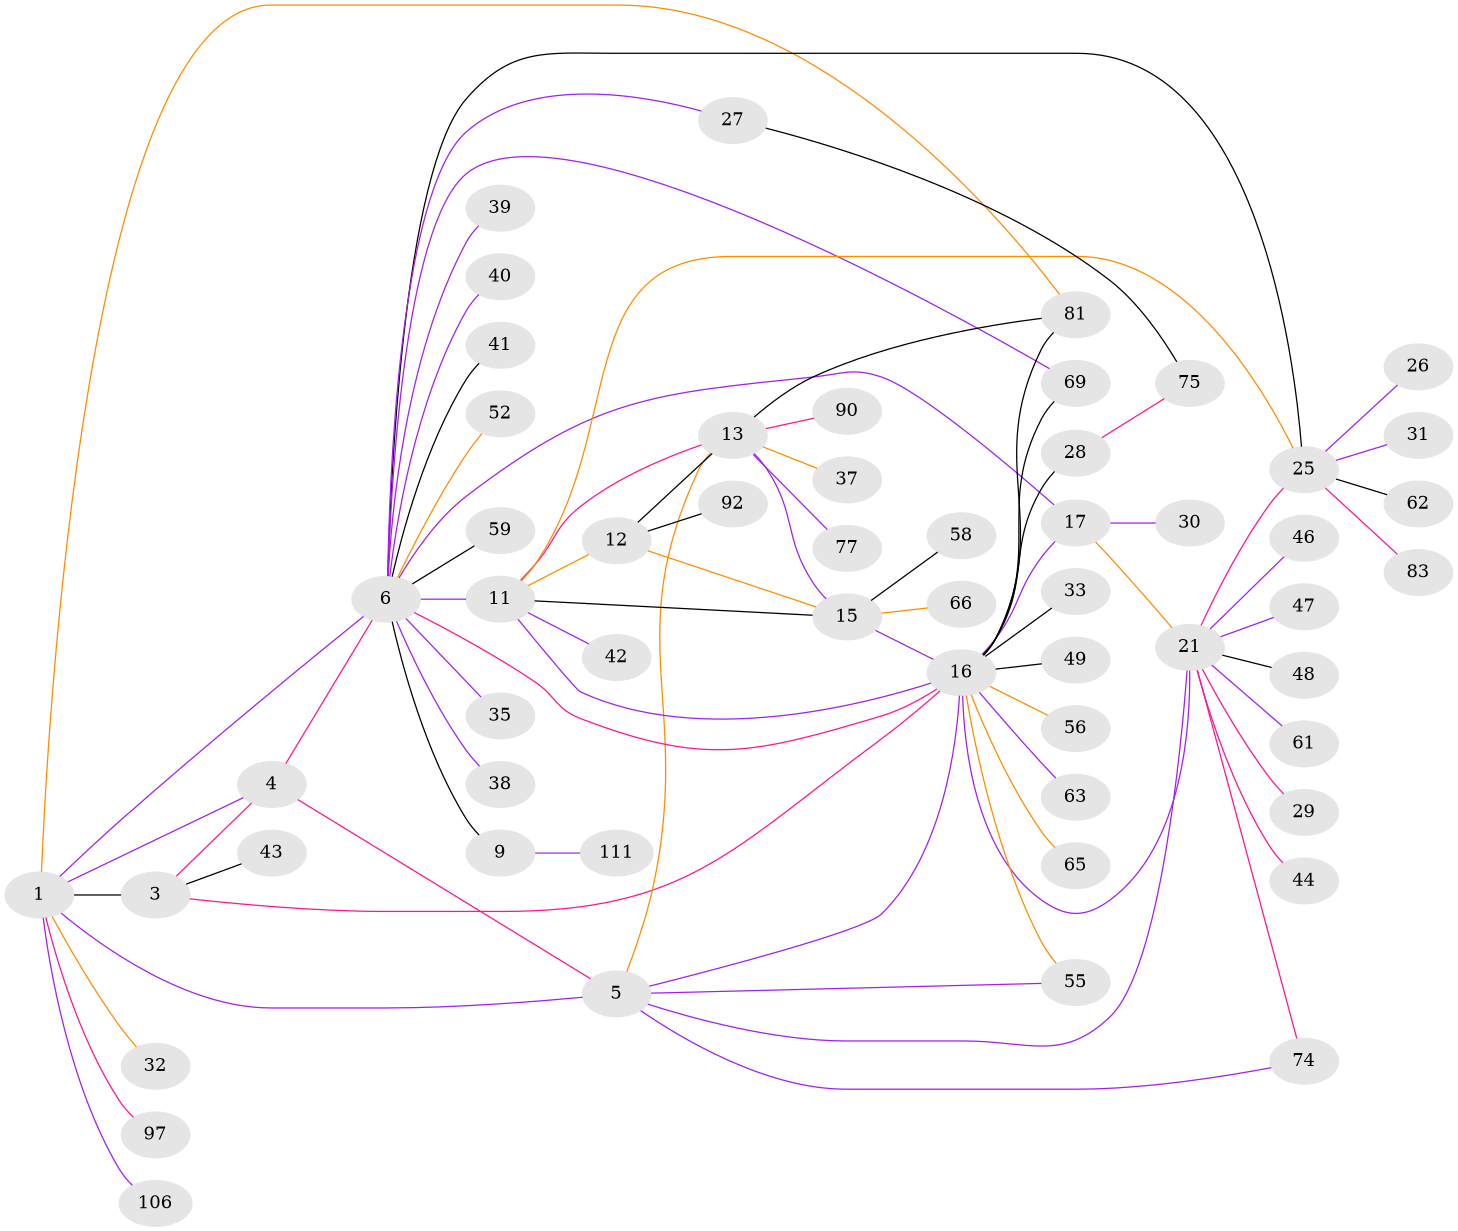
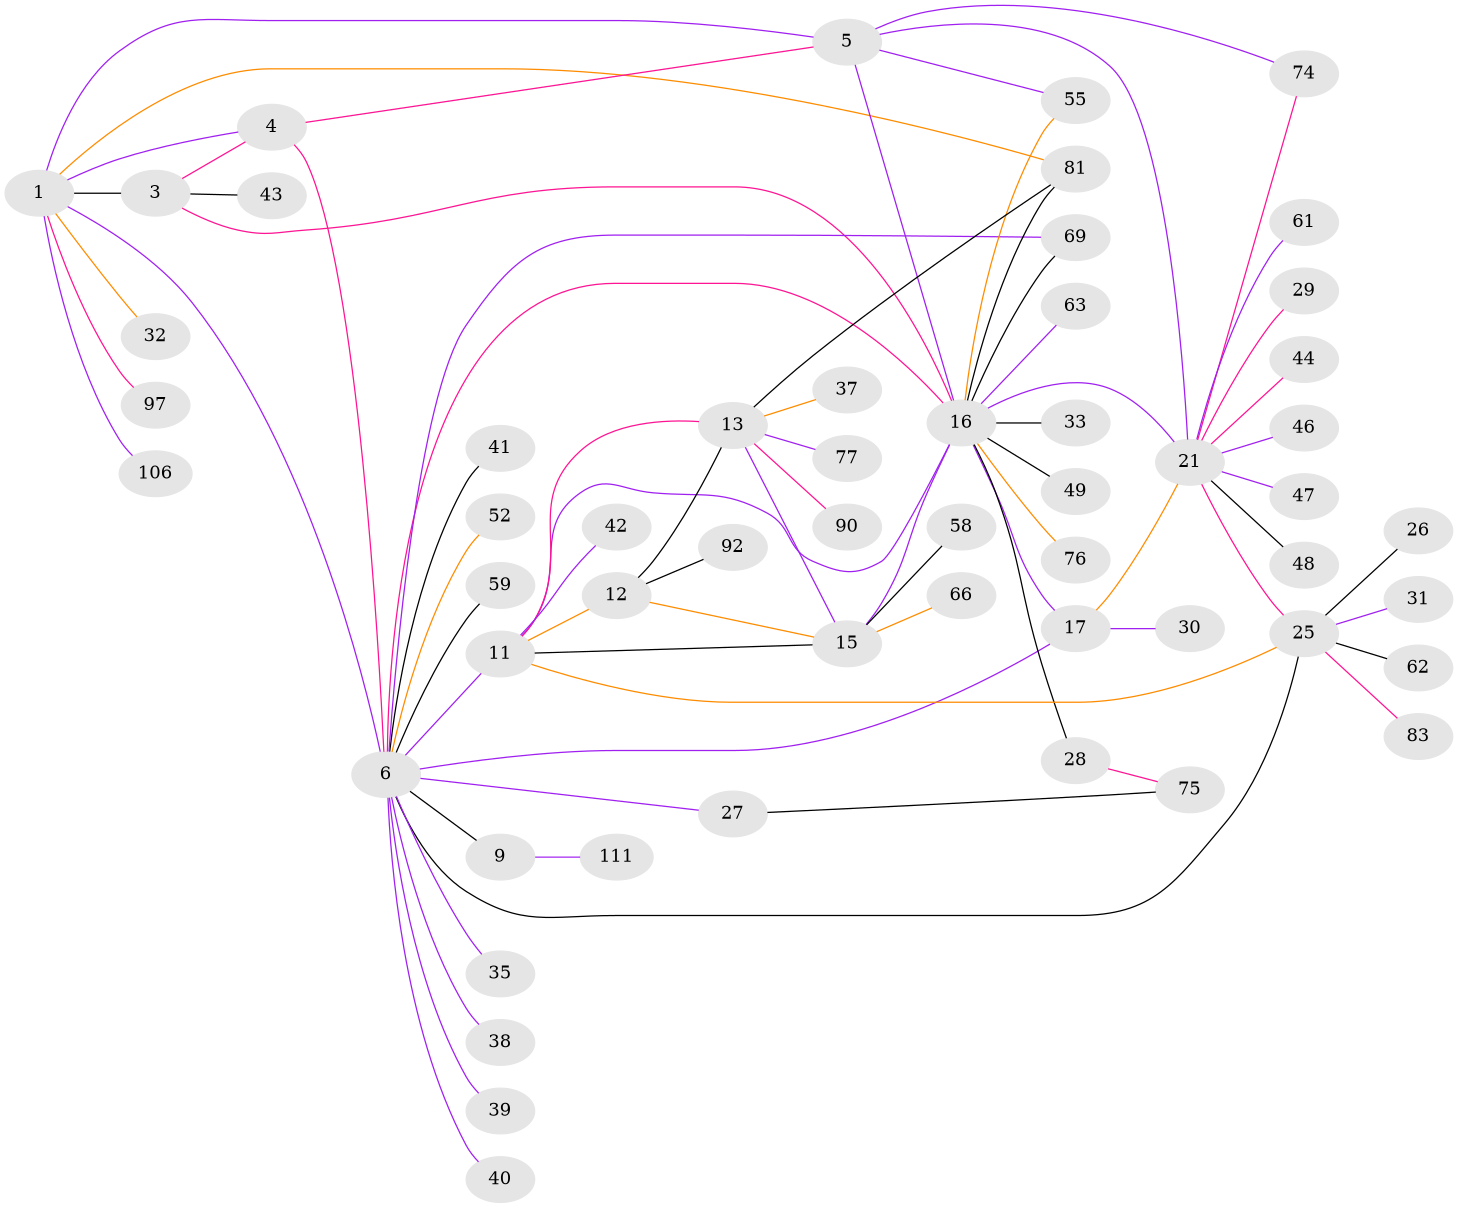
edge "26" -- "25": color purple -> black
edge "13" -- "5": removed
node "56": label "56" -> "76"
node "65": removed
